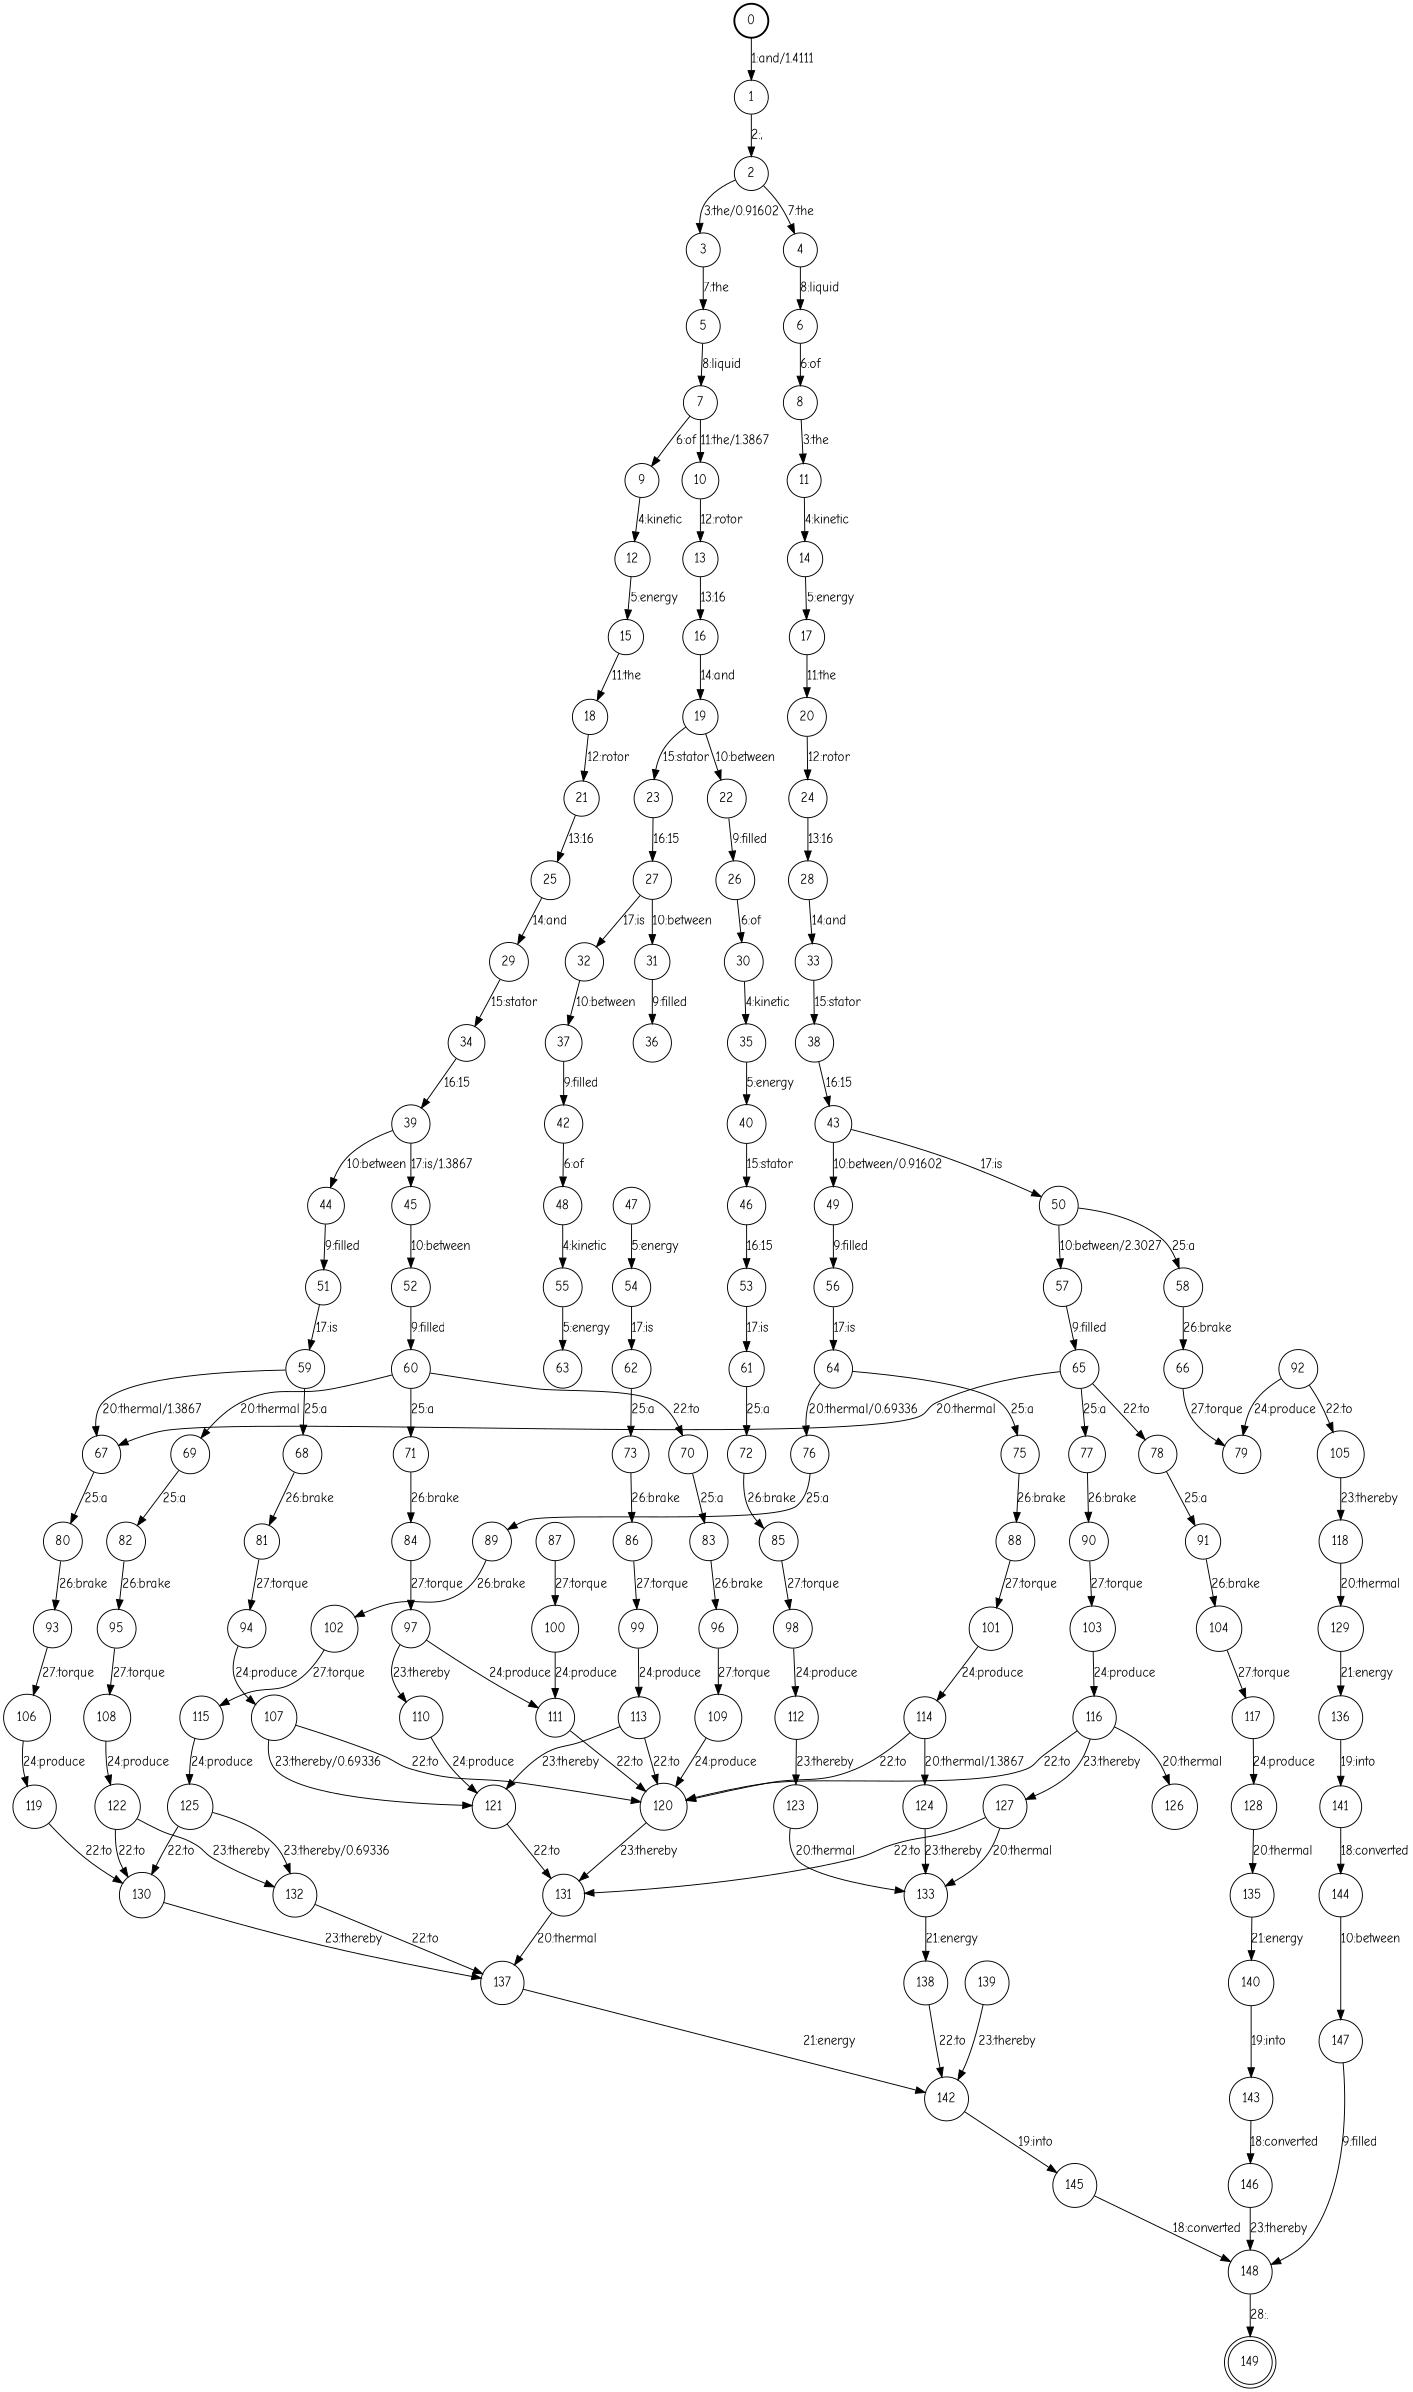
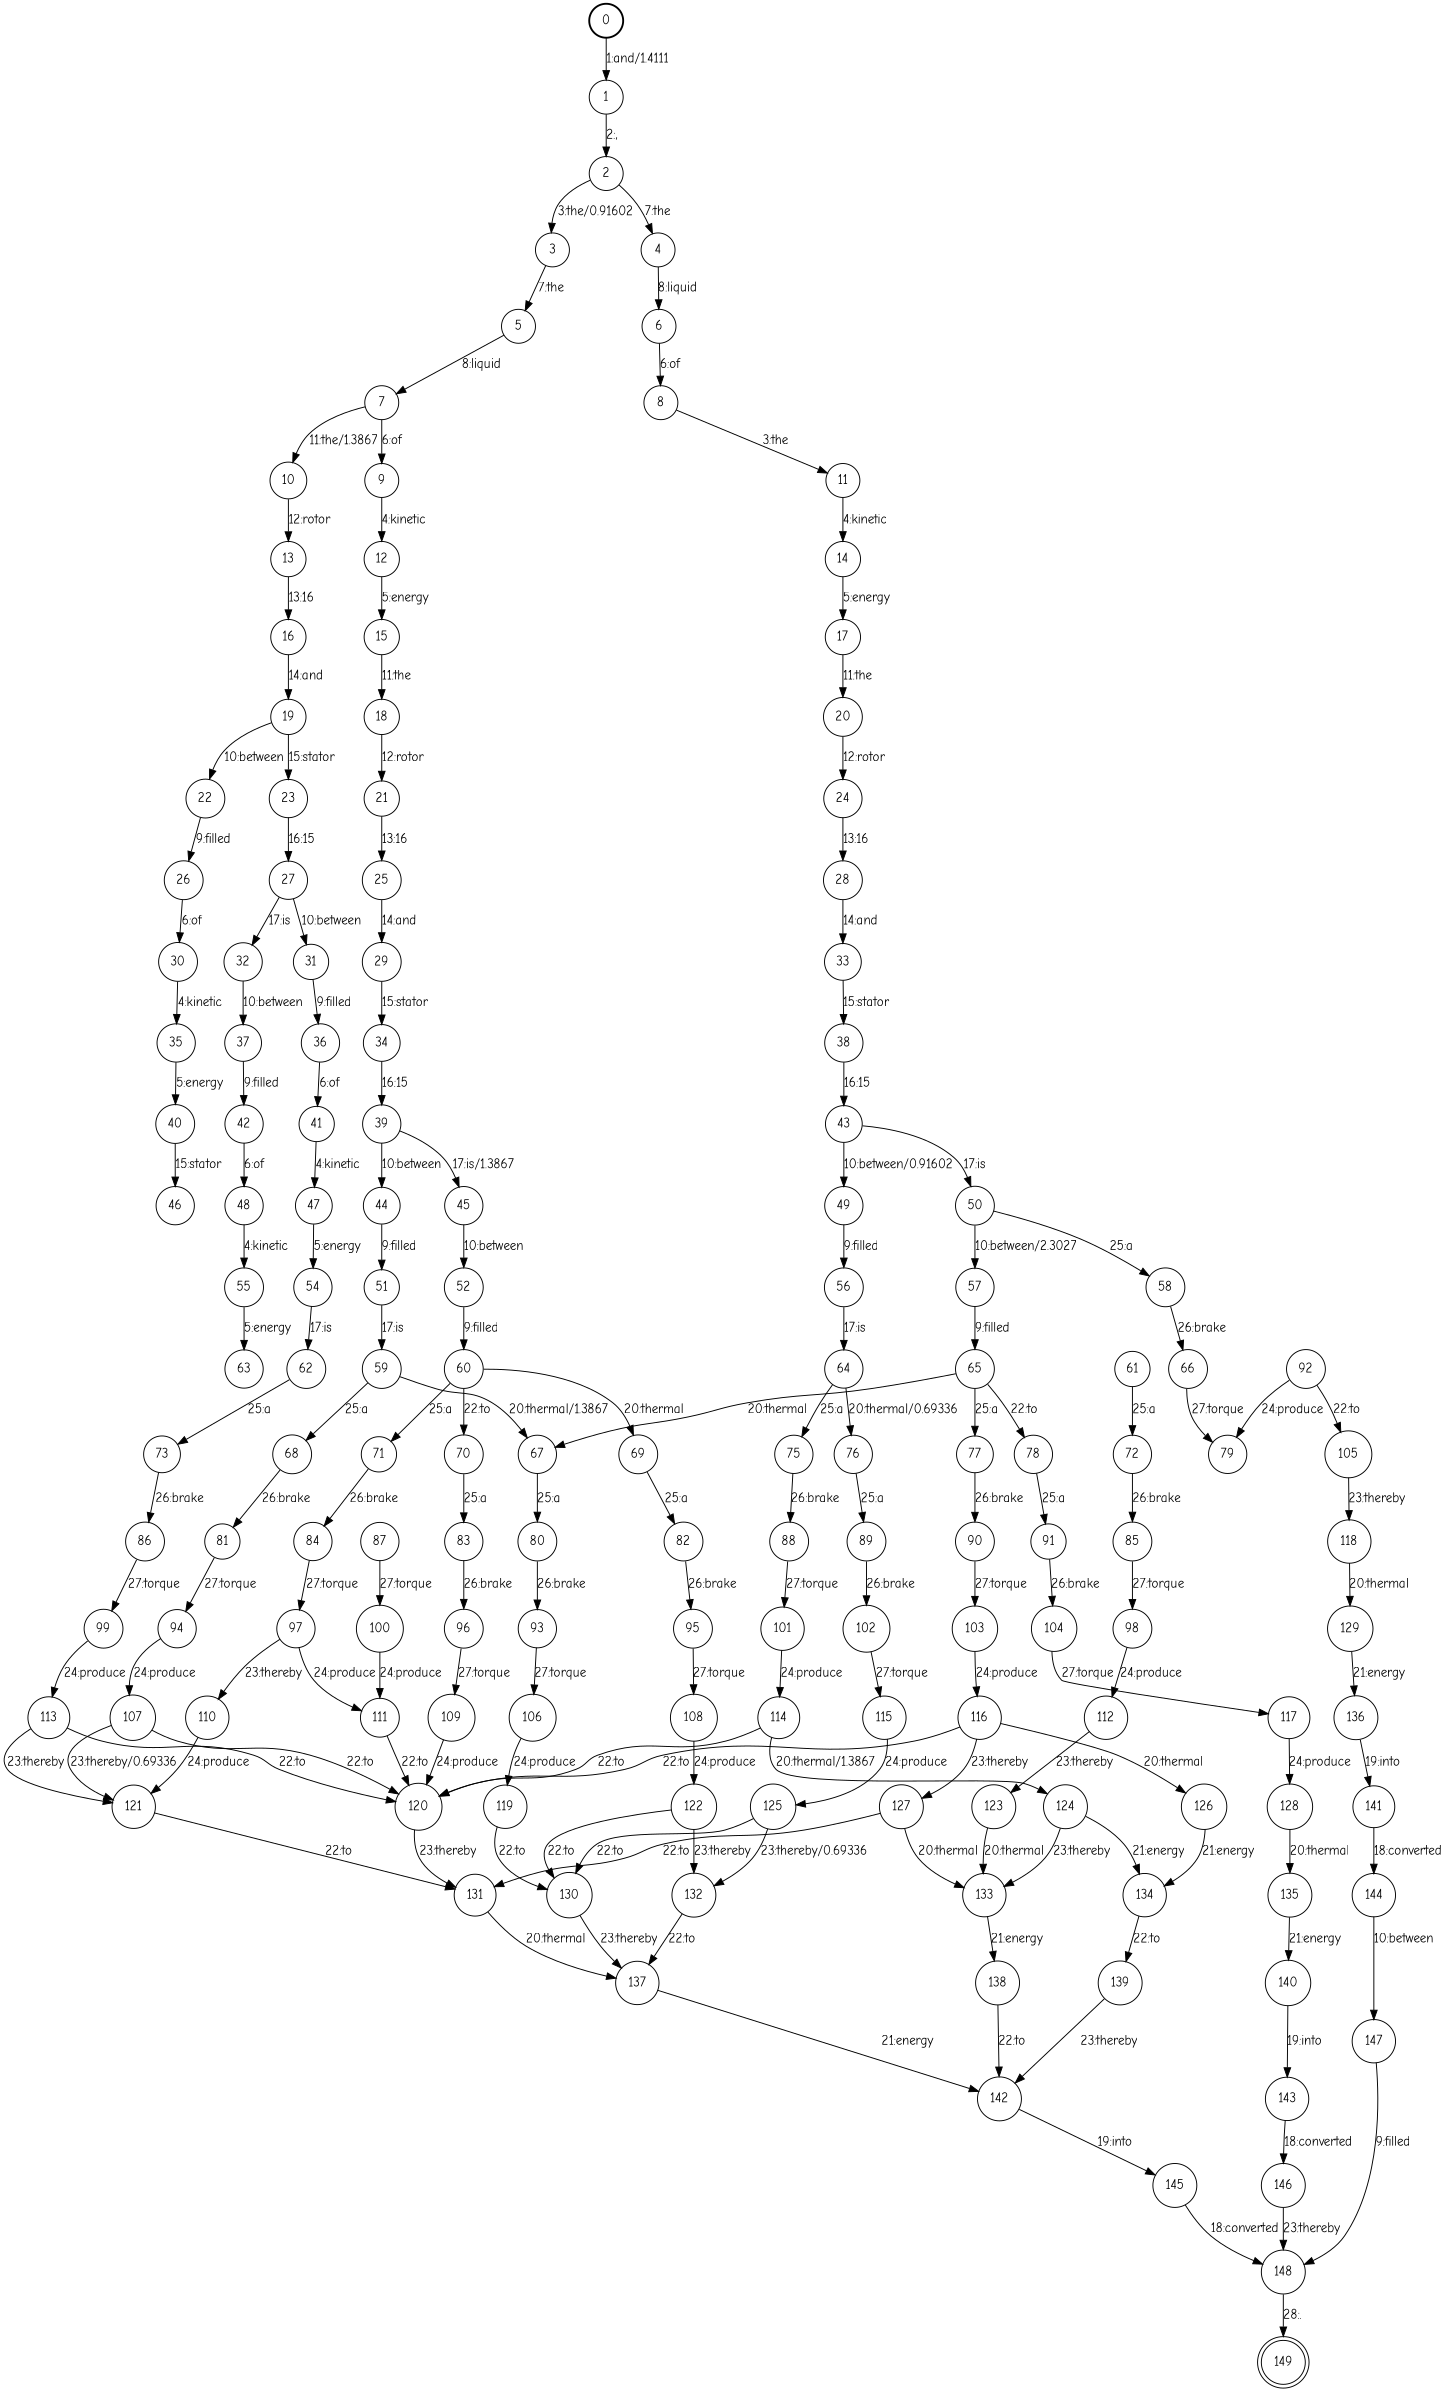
node "41": added
node "53": removed
node "134": added
